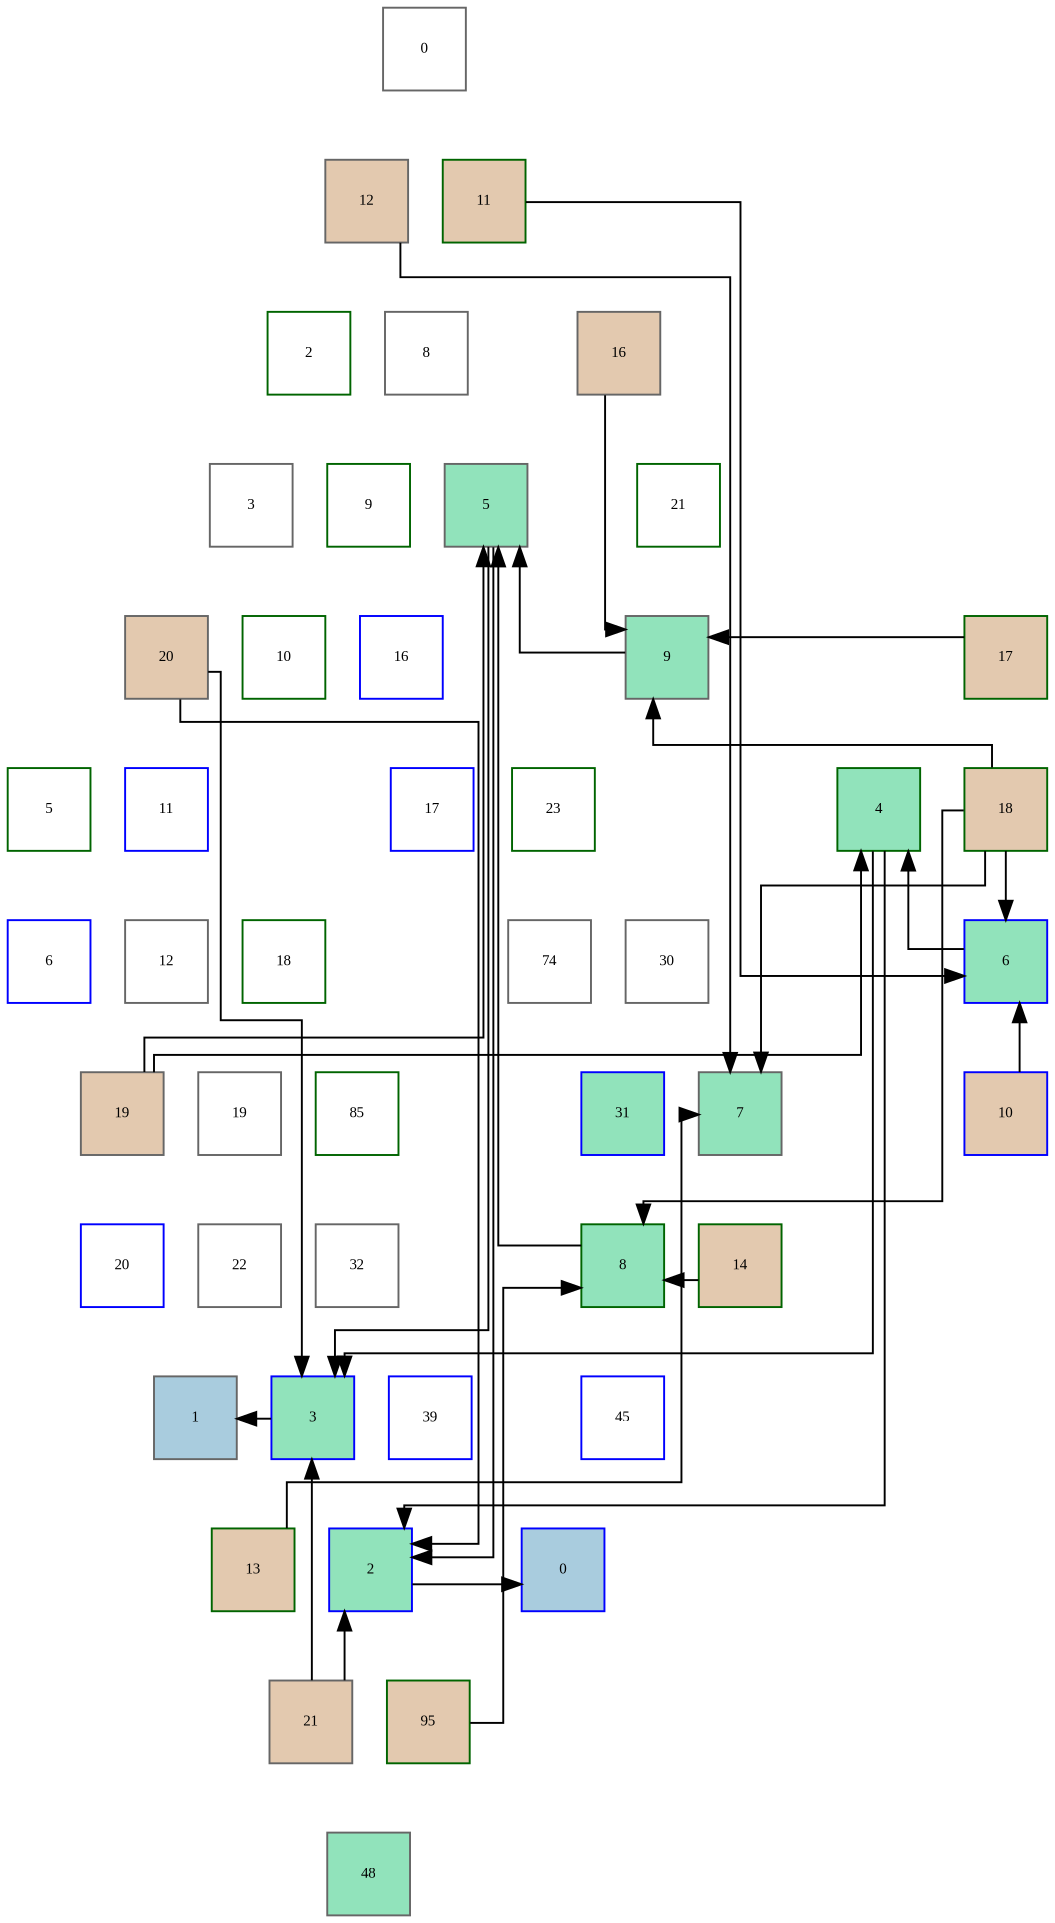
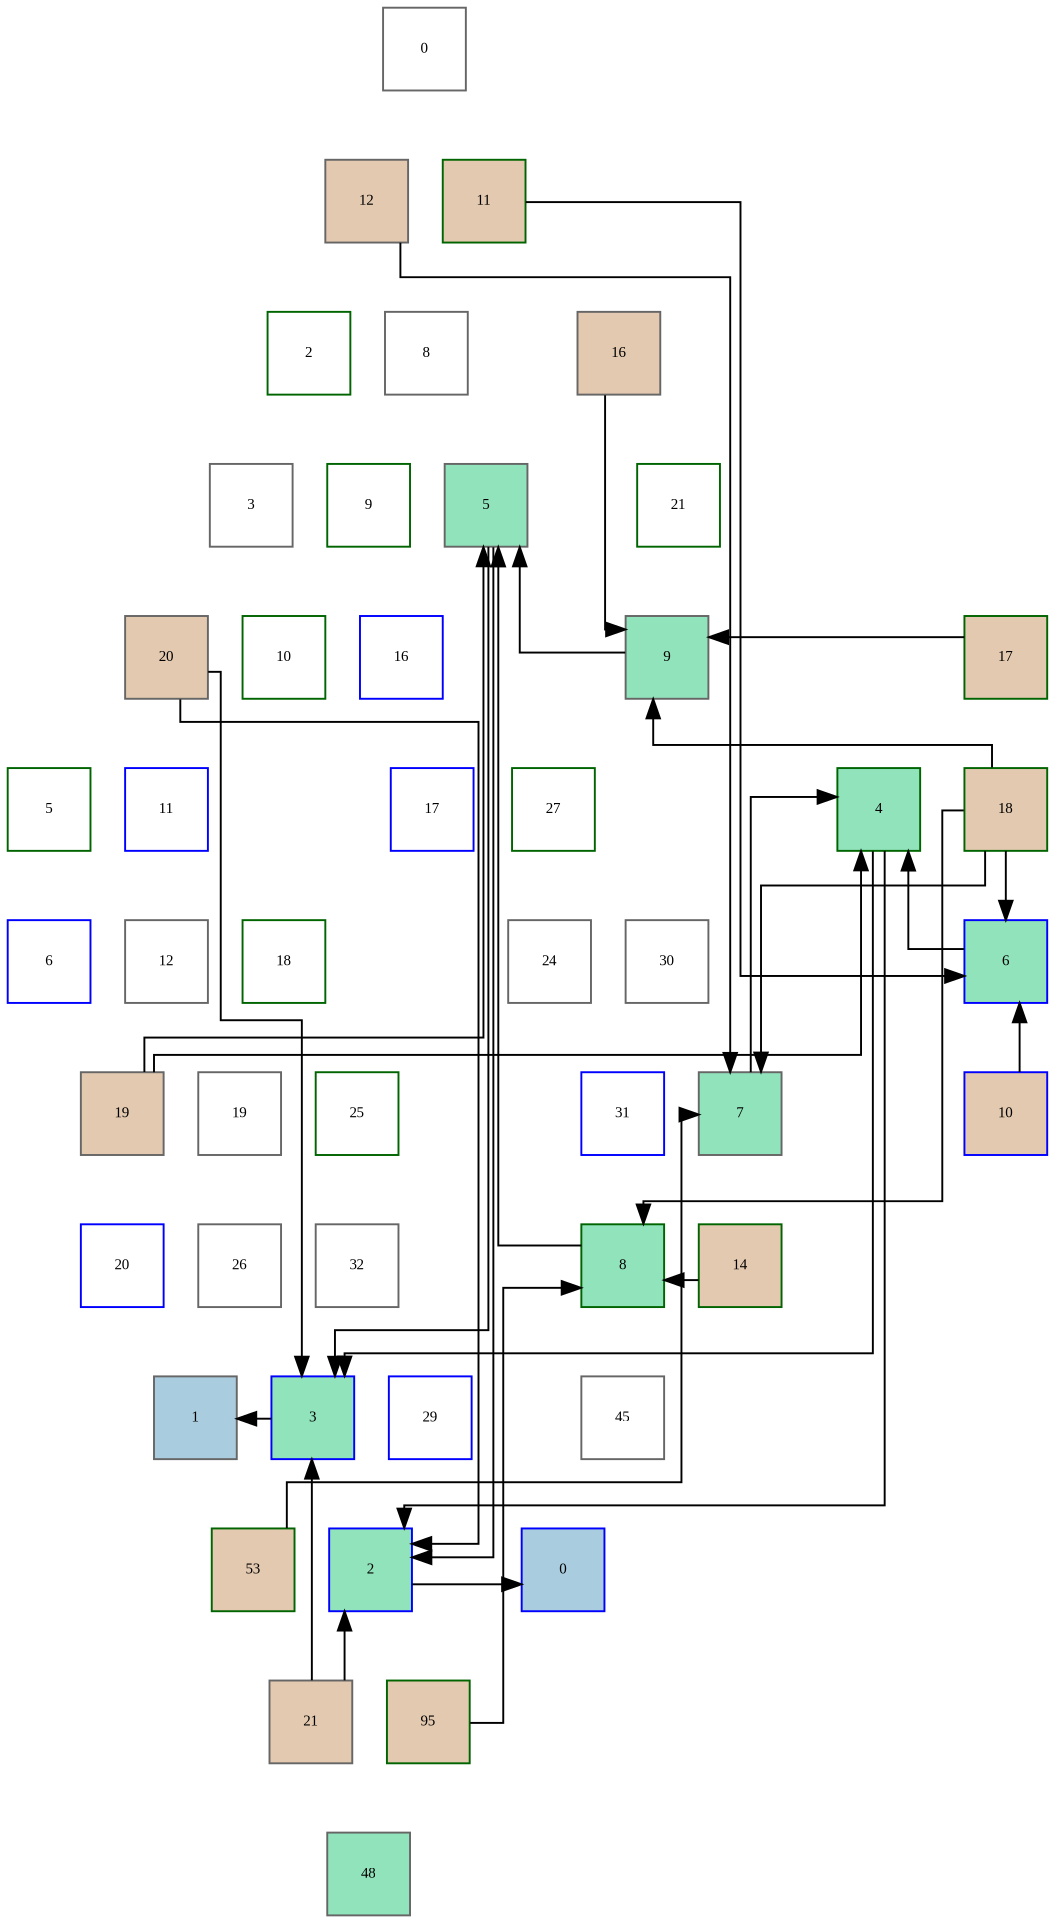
node "23": label "23" -> "27"
edge "7" -> "4": added
node "74": label "74" -> "24"
node "85": label "85" -> "25"
node "31": fillcolor #91e3bb -> #ffffff
node "22": label "22" -> "26"
node "39": label "39" -> "29"
node "45": color blue -> gray40
node "13": label "13" -> "53"
